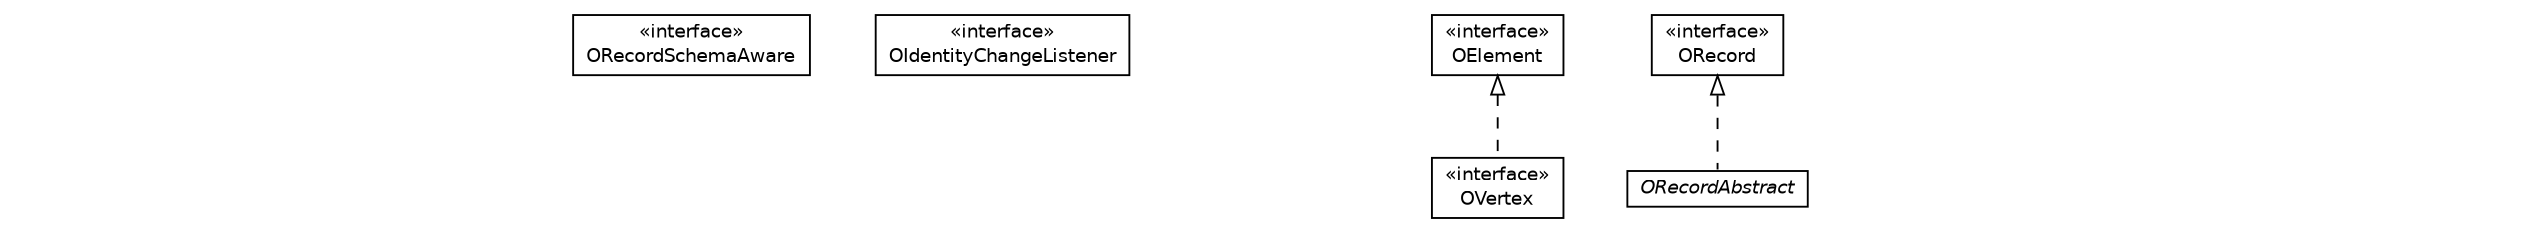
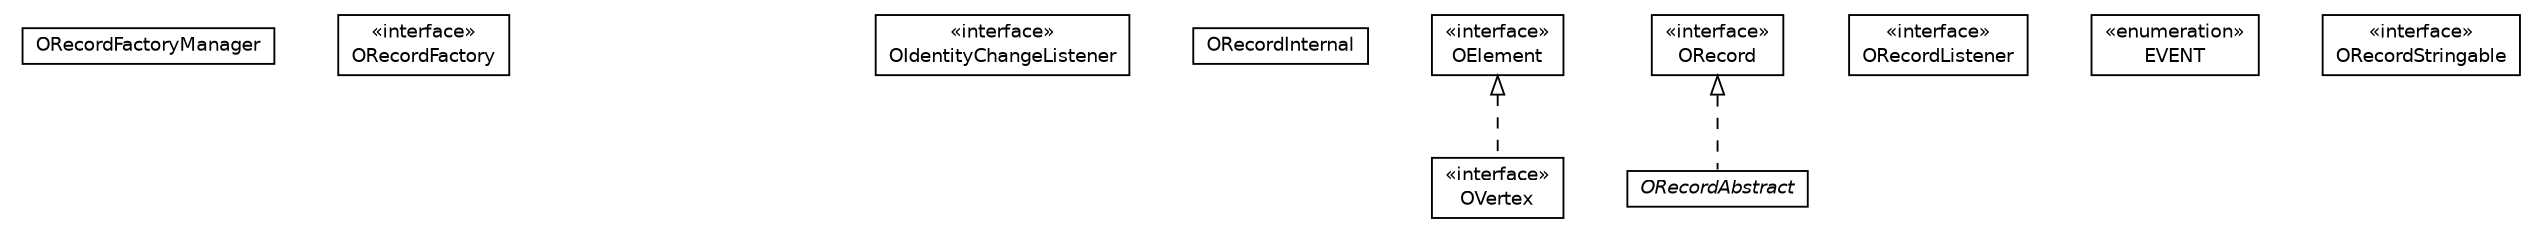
node "ORecordFactoryManager": added
node "ORecordFactory": added
node "ORecordSchemaAware": removed
node "ORecordInternal": added
node "ORecordListener": added
node "EVENT": added
node "ORecordStringable": added
